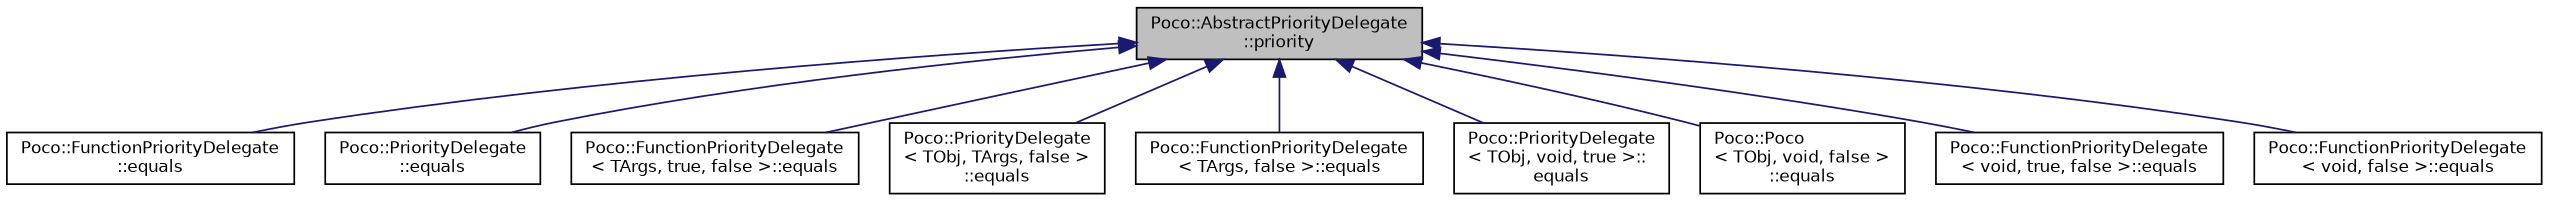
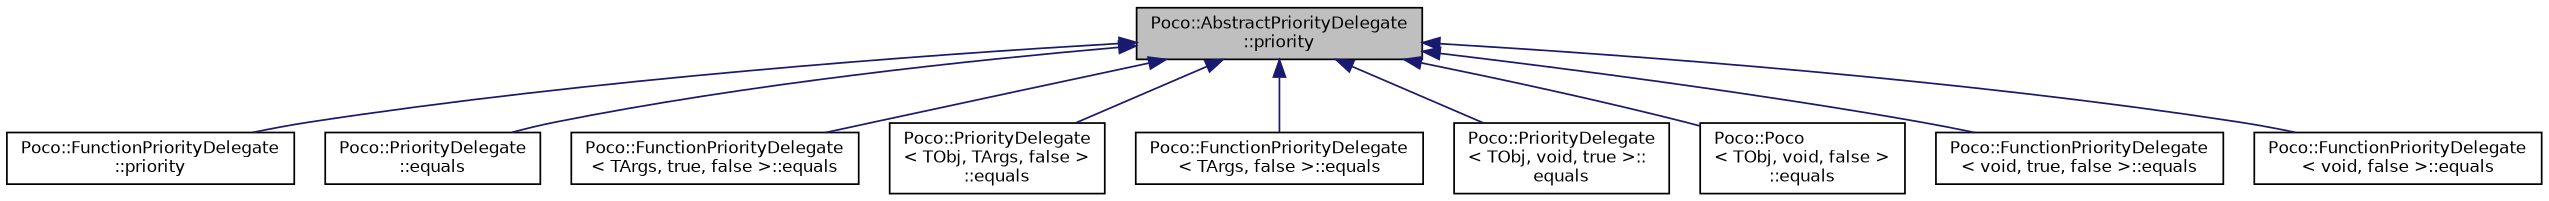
node "Poco::FunctionPriorityDelegate ::equals": label "Poco::FunctionPriorityDelegate ::equals" -> "Poco::FunctionPriorityDelegate ::priority"
